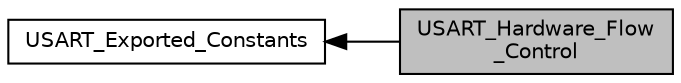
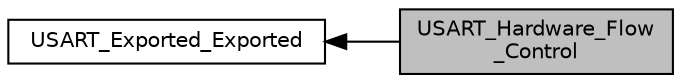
node "USART_Exported_Constants": label "USART_Exported_Constants" -> "USART_Exported_Exported"
